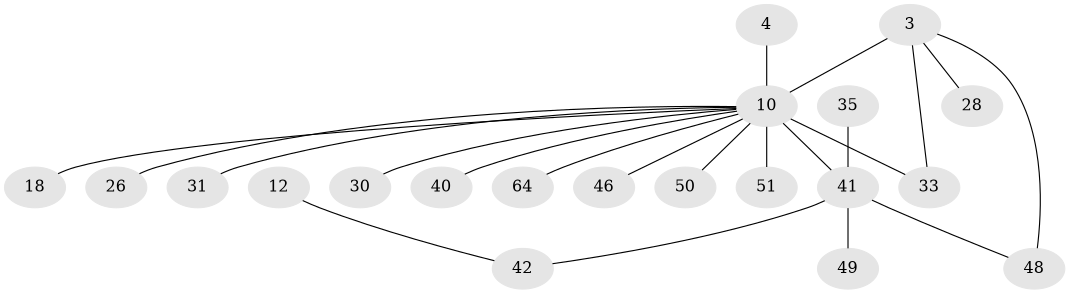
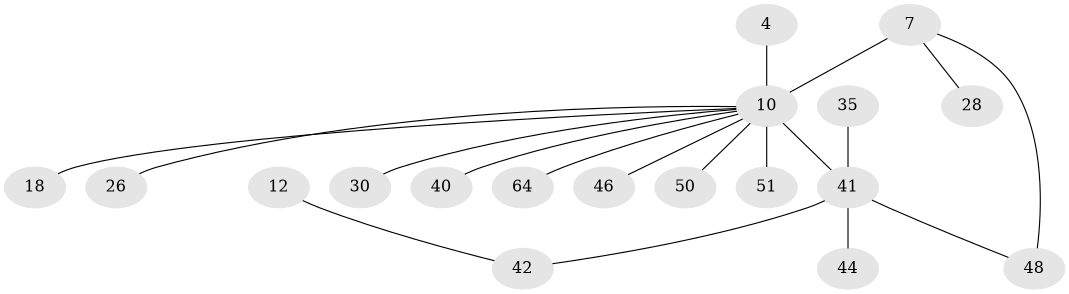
node "3": label "3" -> "7"
node "31": removed
node "33": removed
node "49": label "49" -> "44"
